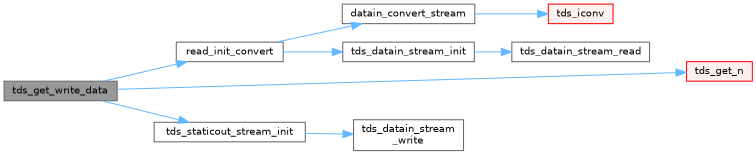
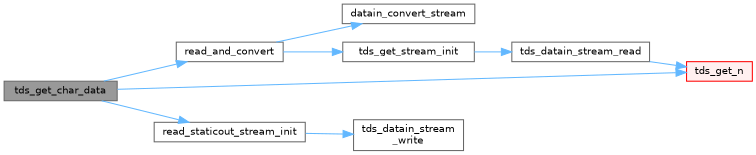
node "tds_iconv": removed
node "read_init_convert": label "read_init_convert" -> "read_and_convert"
node "tds_datain_stream_init": label "tds_datain_stream_init" -> "tds_get_stream_init"
edge "tds_datain_stream_read" -> "tds_get_n": added
node "tds_get_write_data": label "tds_get_write_data" -> "tds_get_char_data"
node "tds_staticout_stream_init": label "tds_staticout_stream_init" -> "read_staticout_stream_init"
